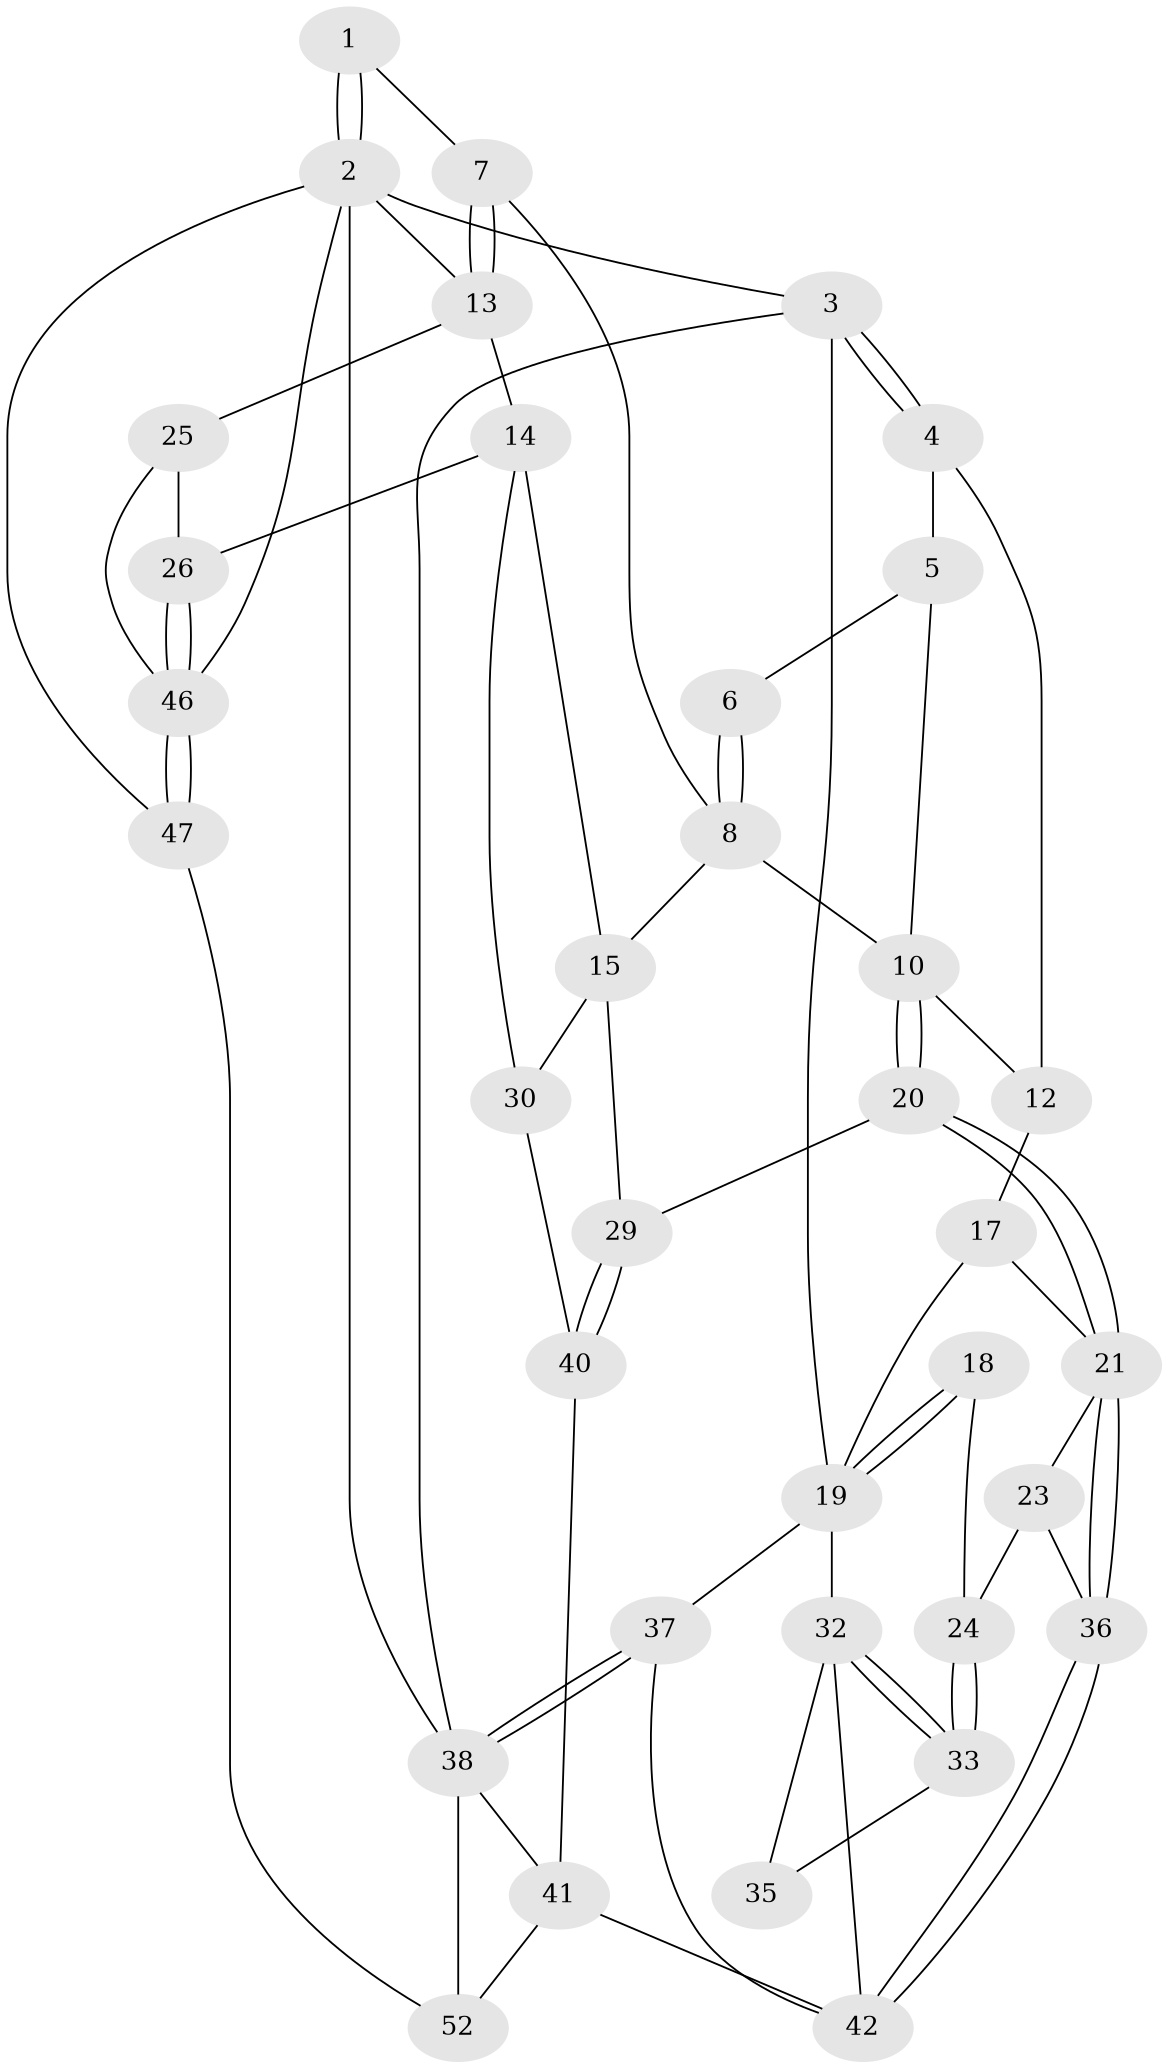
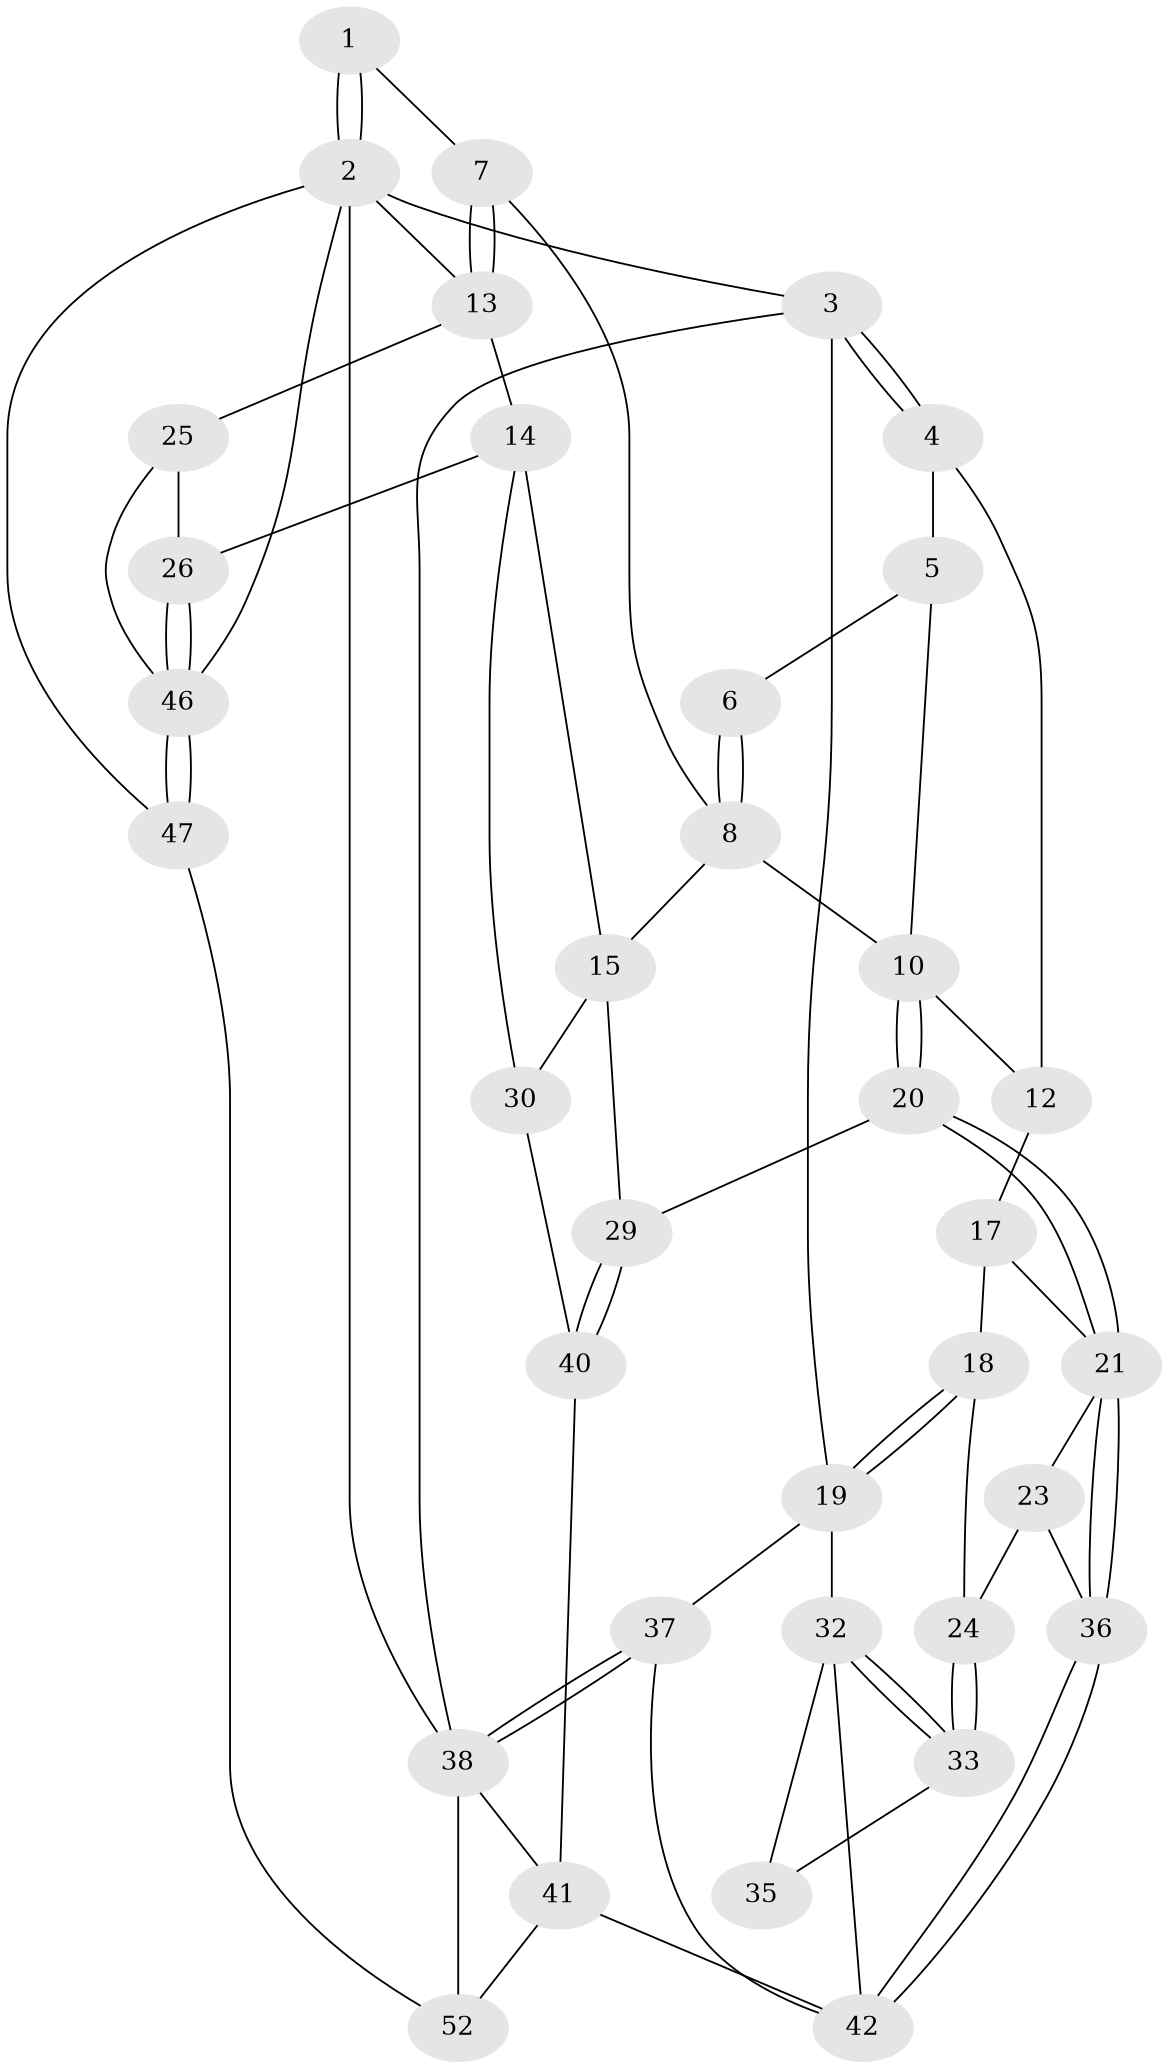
edge "17" -- "19": now "17" -- "18"
